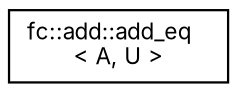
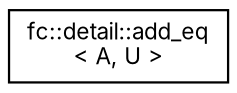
node "fc::add::add_eq < A, U >": label "fc::add::add_eq < A, U >" -> "fc::detail::add_eq < A, U >"
